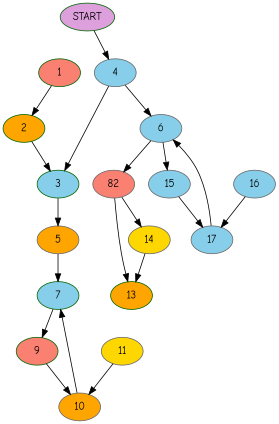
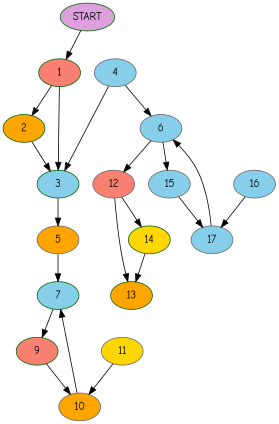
edge "START" -> "4": now "START" -> "1"
edge "1" -> "3": added
node "82": label "82" -> "12"
node "14": color gray40 -> darkgreen
